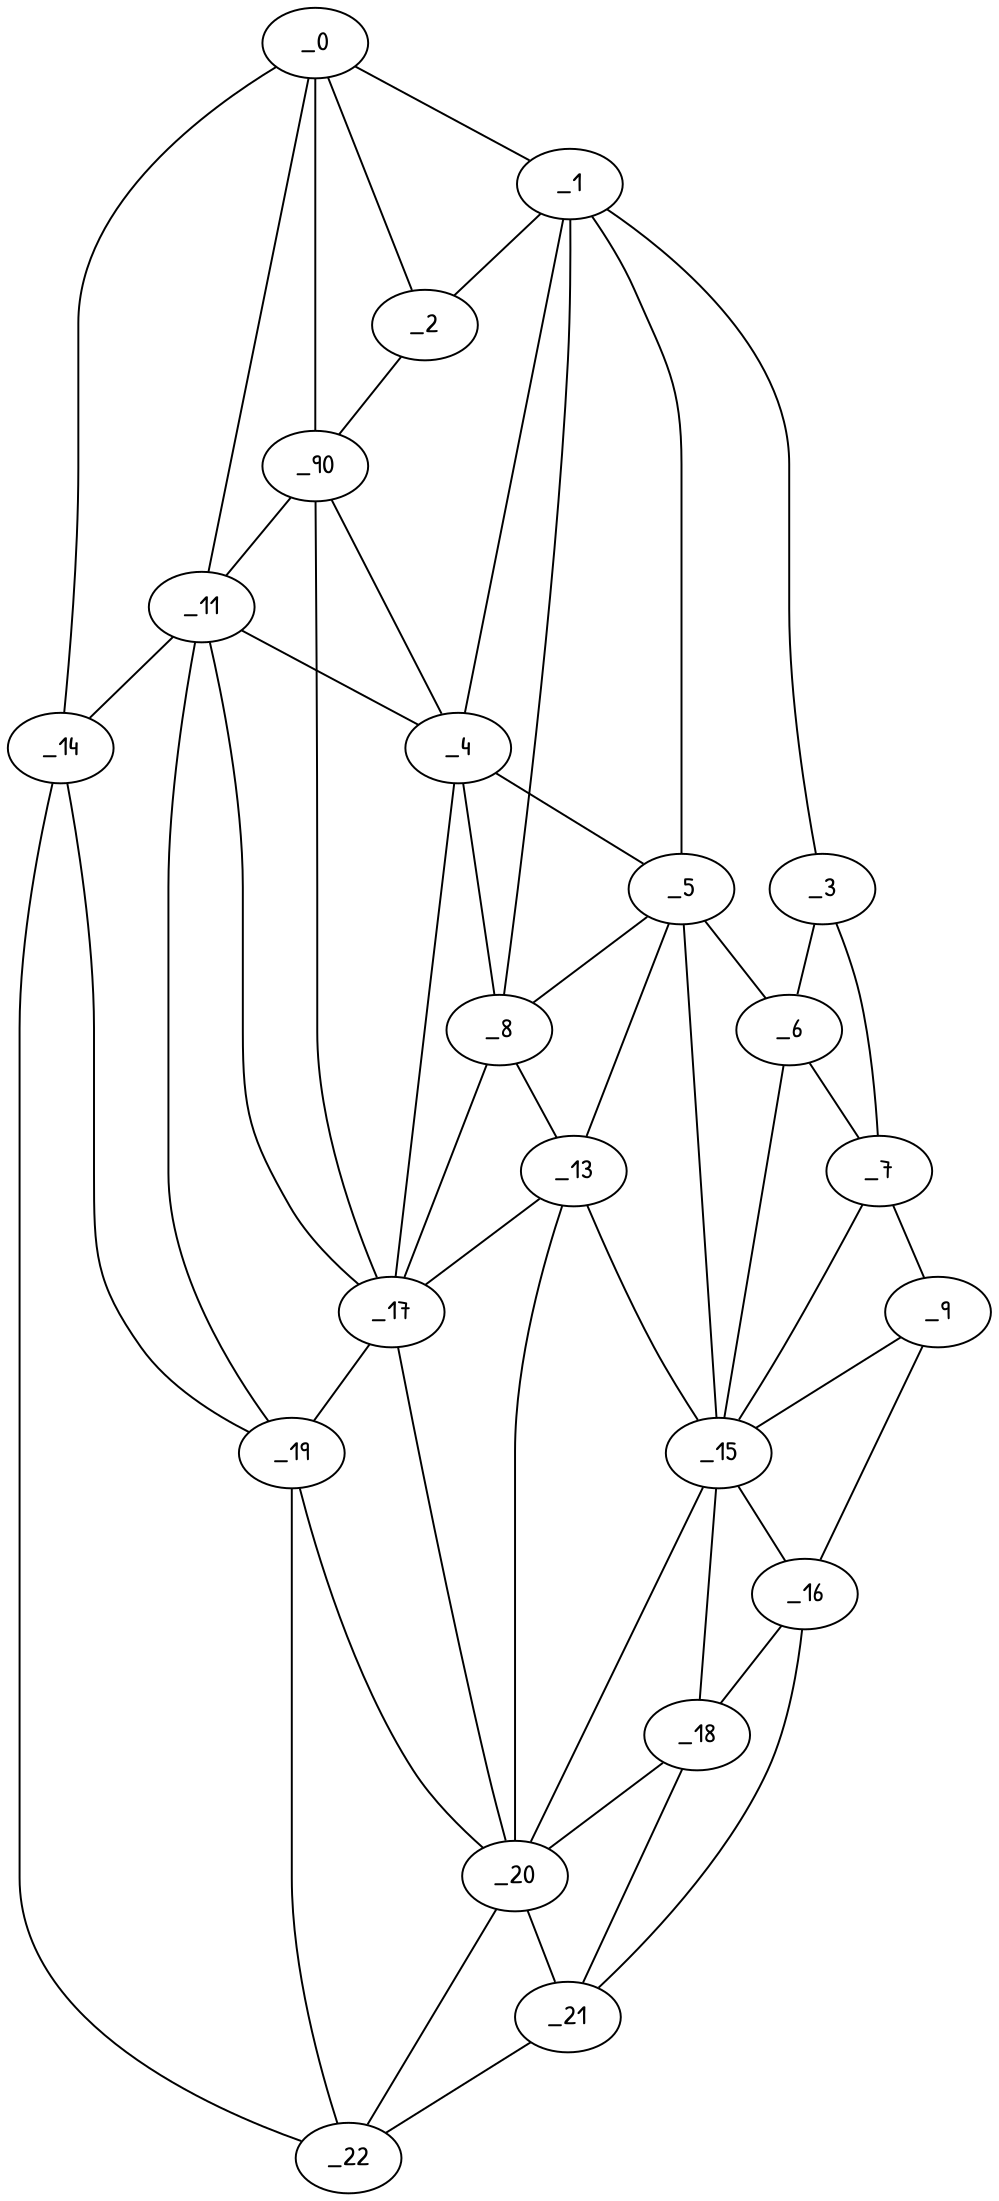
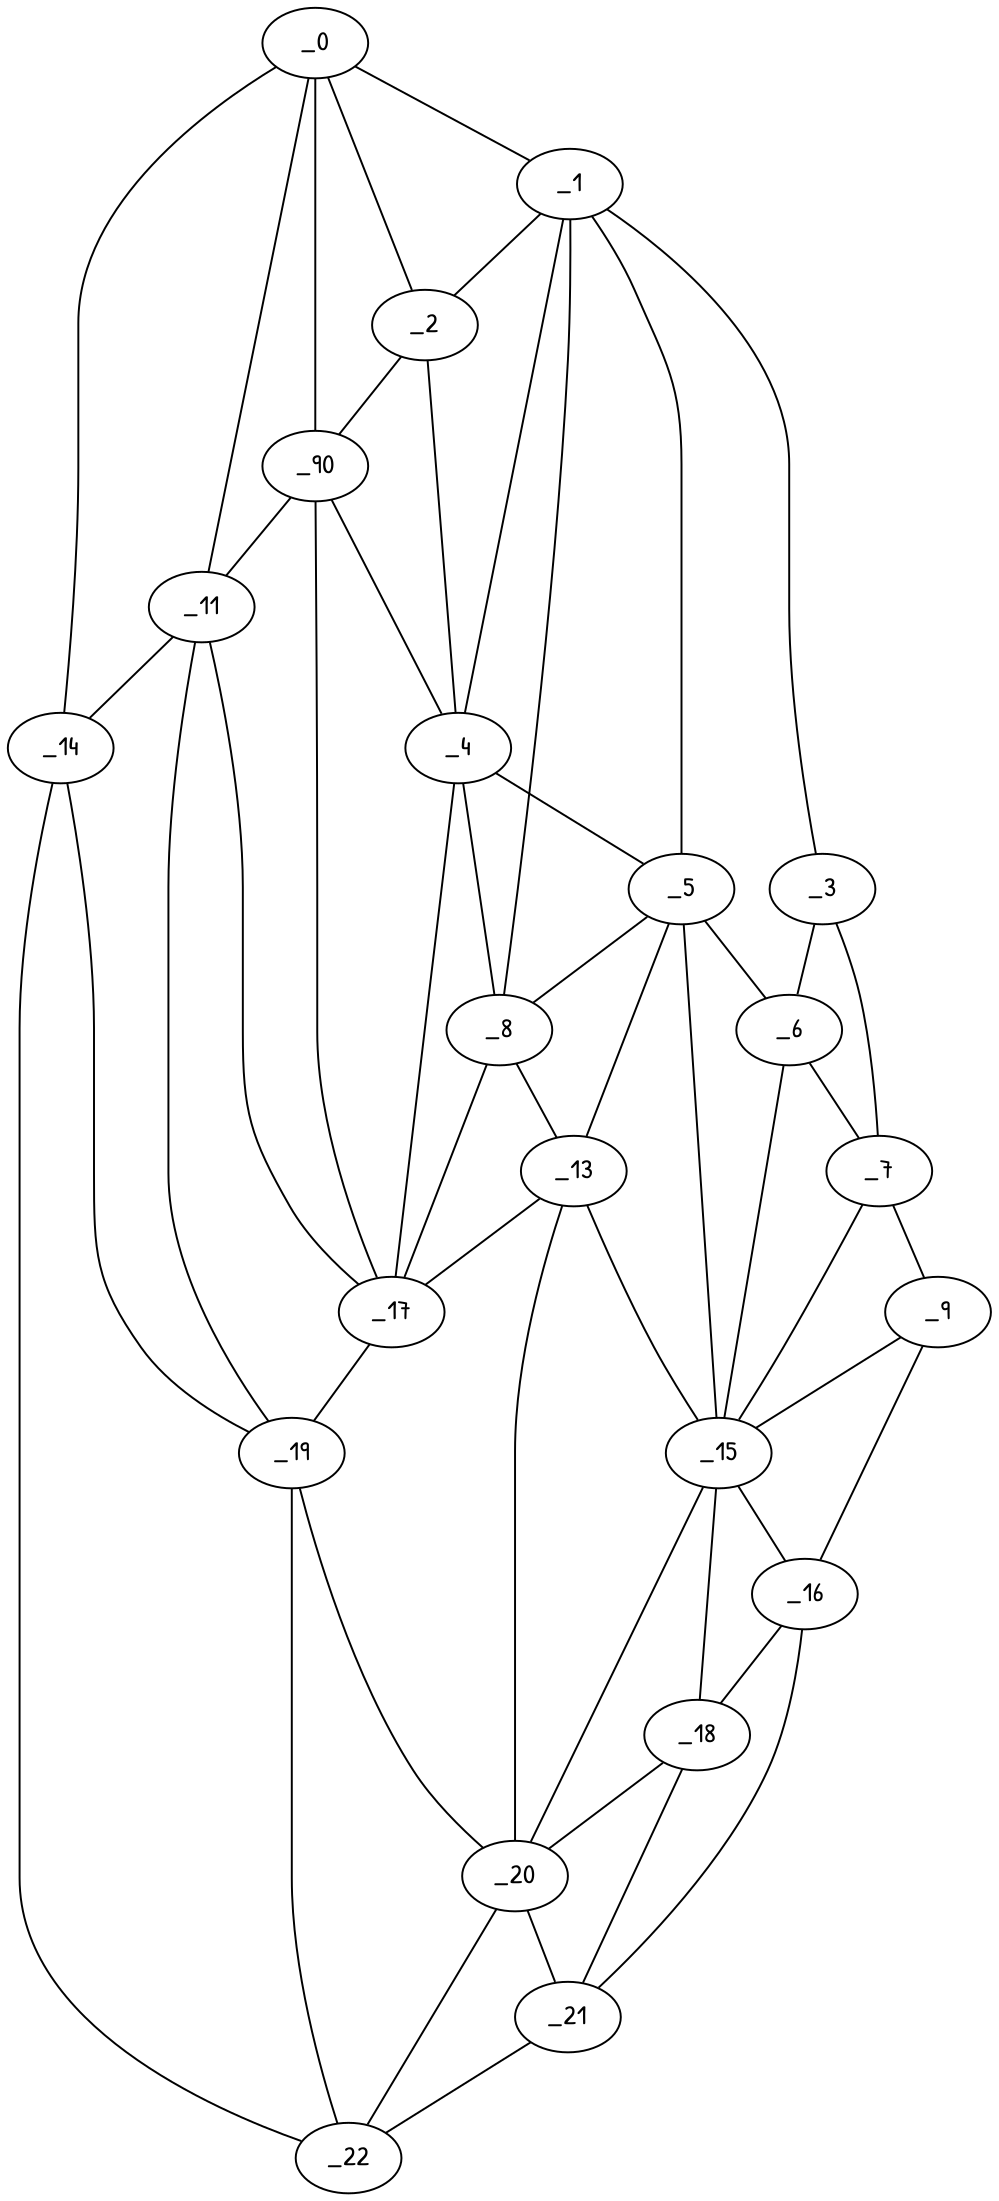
edge "_11" -- "_4": now "_2" -- "_4"
edge "_17" -- "_20": removed
